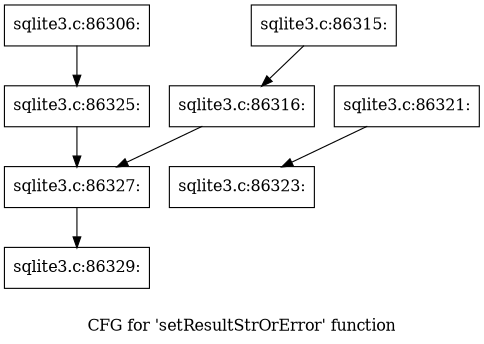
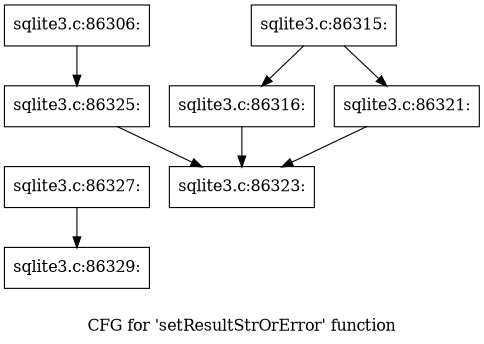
edge "sqlite3.c:86315:" -> "sqlite3.c:86321:": added
edge "sqlite3.c:86325:" -> "sqlite3.c:86327:": now "sqlite3.c:86325:" -> "sqlite3.c:86323:"
edge "sqlite3.c:86316:" -> "sqlite3.c:86327:": now "sqlite3.c:86316:" -> "sqlite3.c:86323:"
